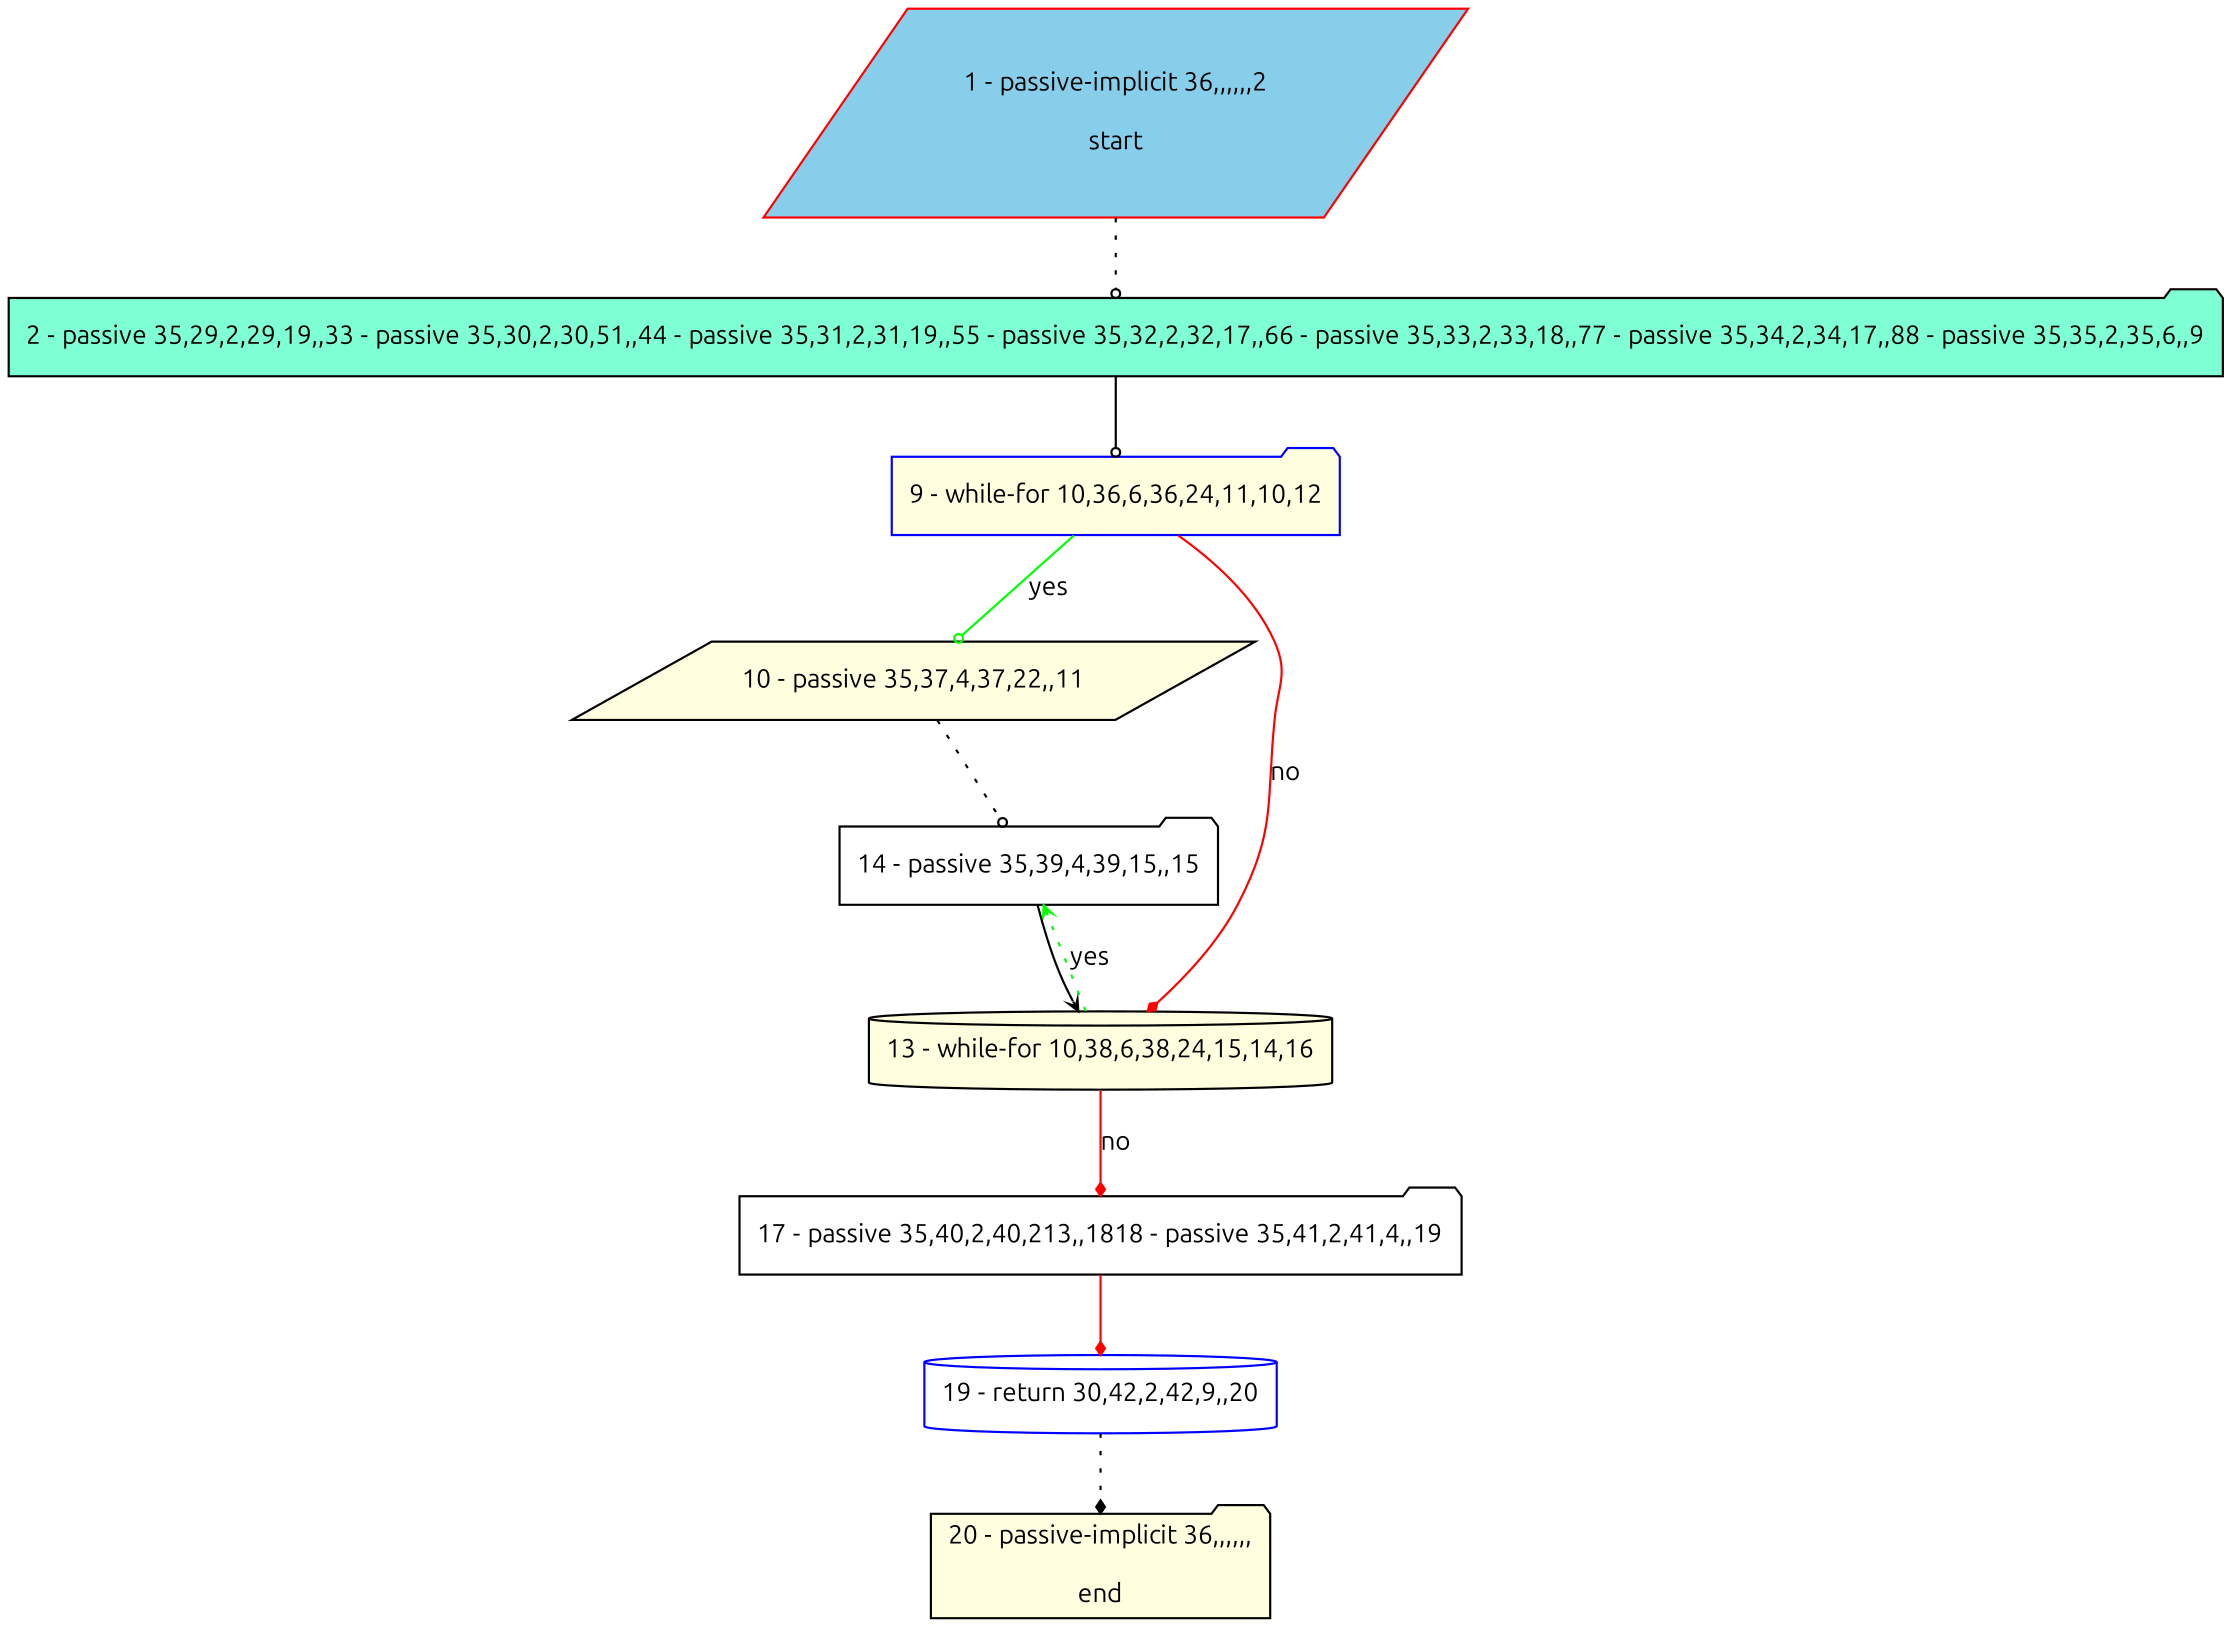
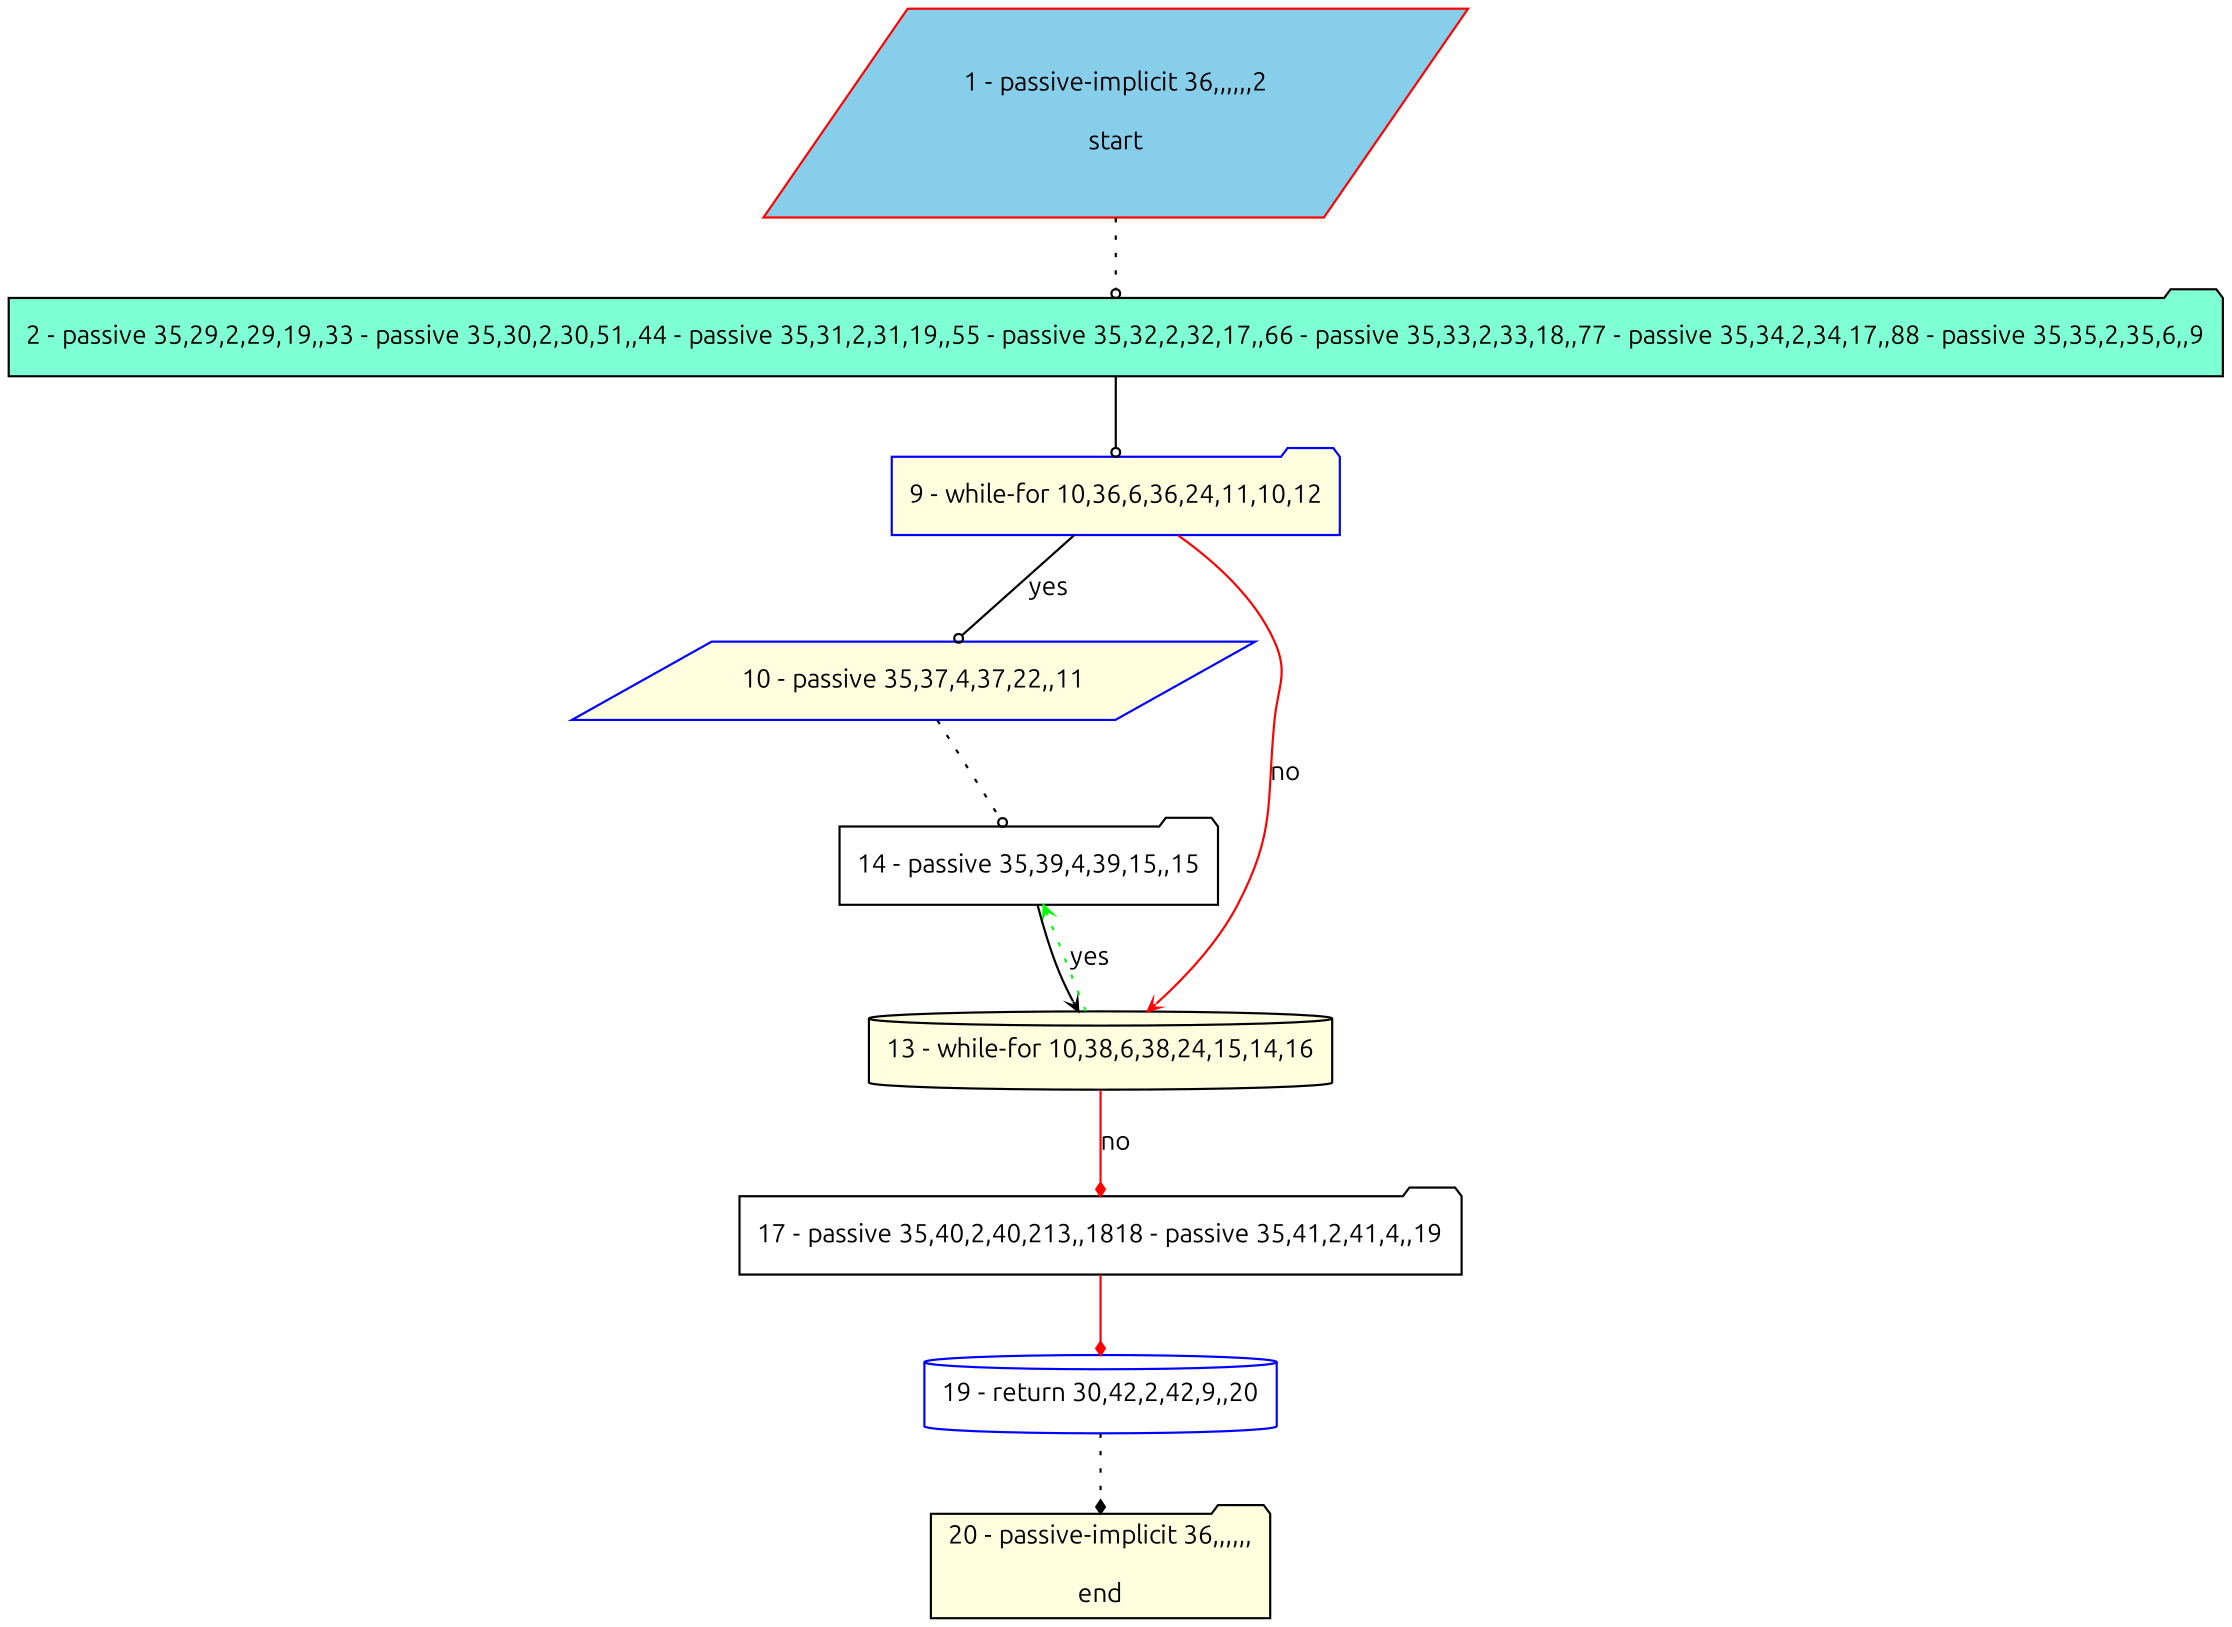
edge "9 - while-for 10,36,6,36,24,11,10,12" -> "10 - passive 35,37,4,37,22,,11": color #00ff00 -> #000000
node "10 - passive 35,37,4,37,22,,11": color black -> blue
edge "9 - while-for 10,36,6,36,24,11,10,12" -> "13 - while-for 10,38,6,38,24,15,14,16": arrowhead diamond -> vee
